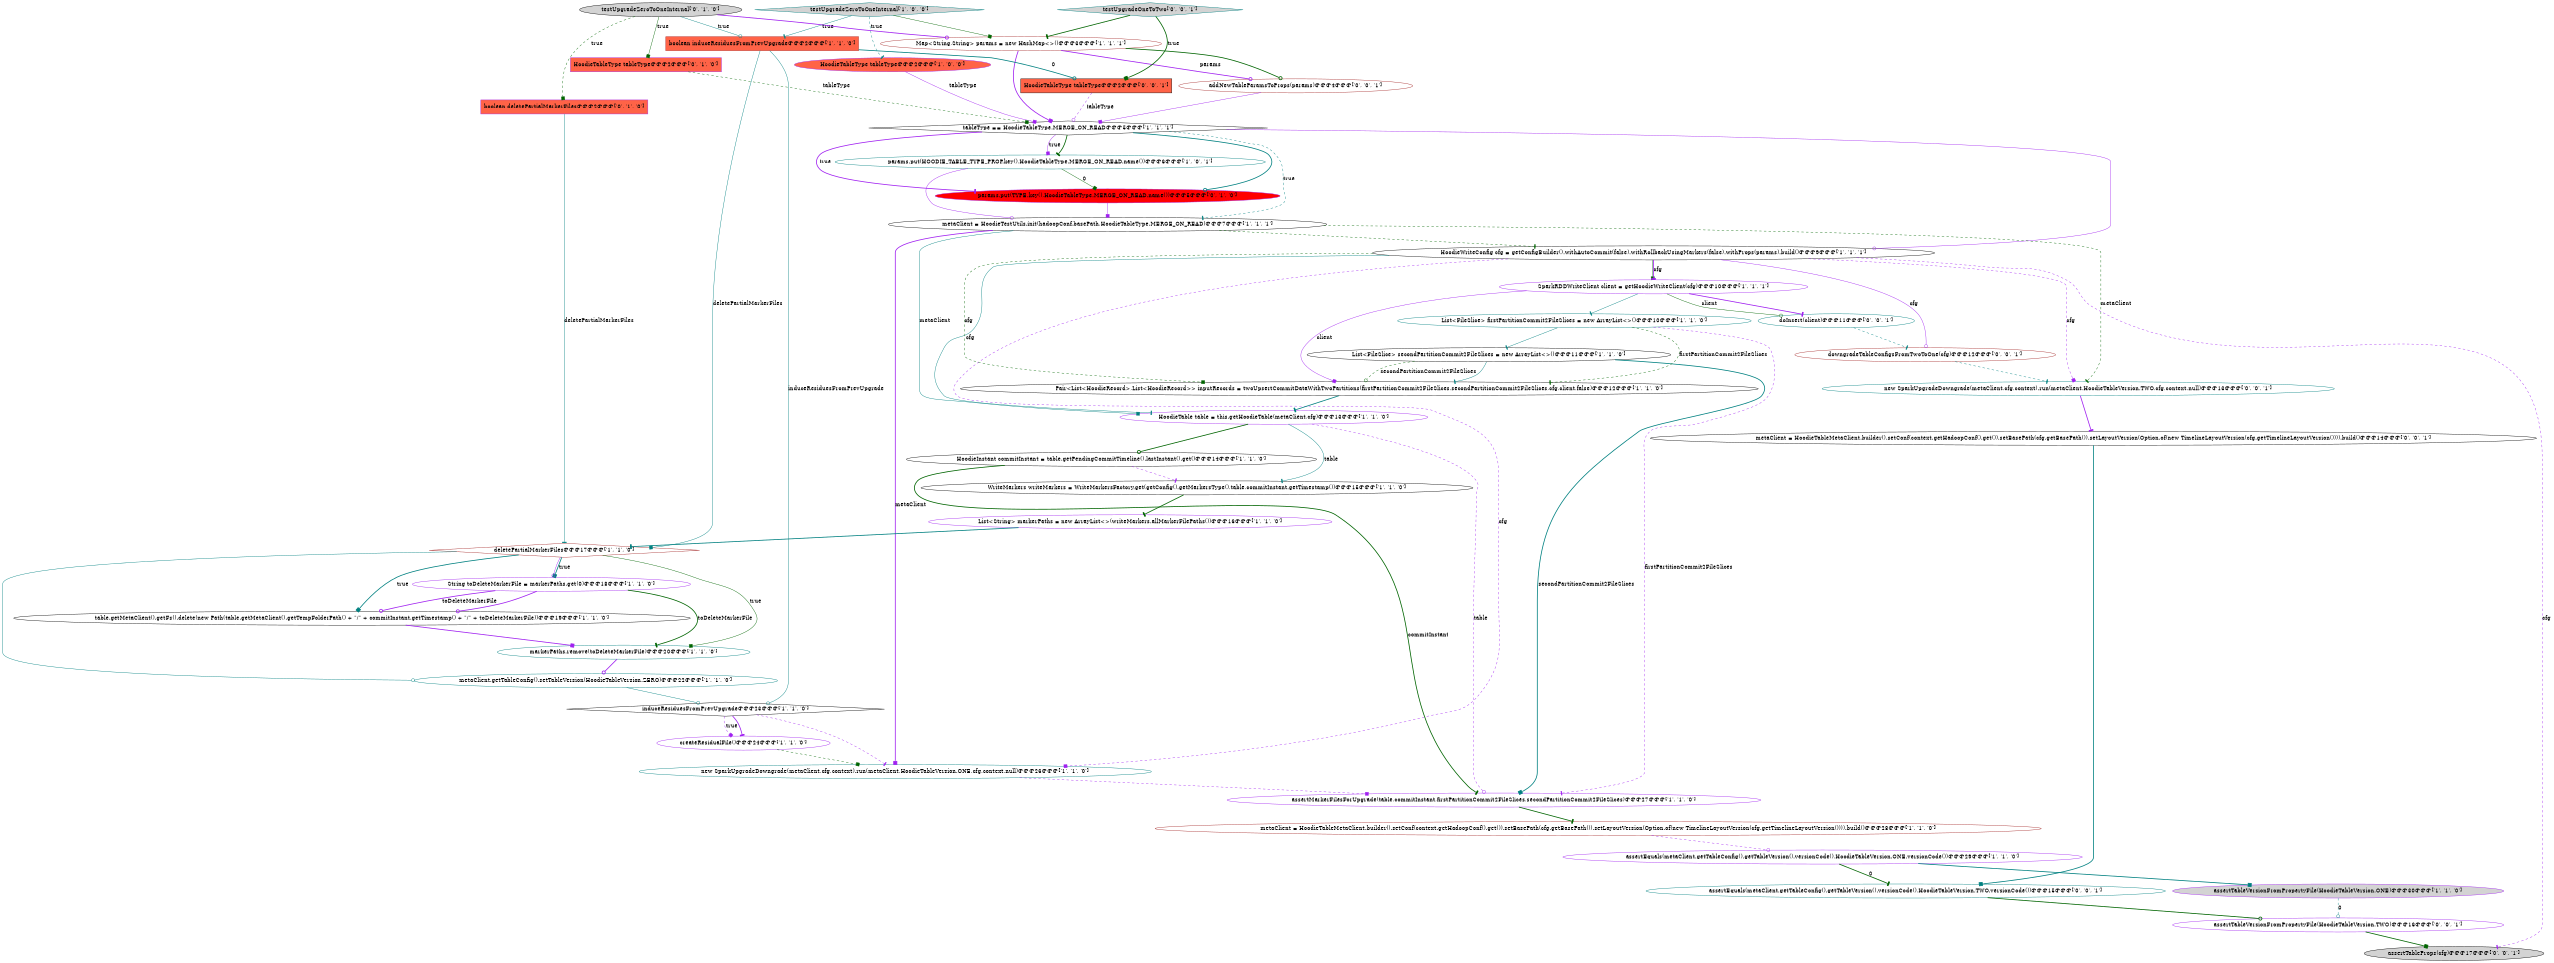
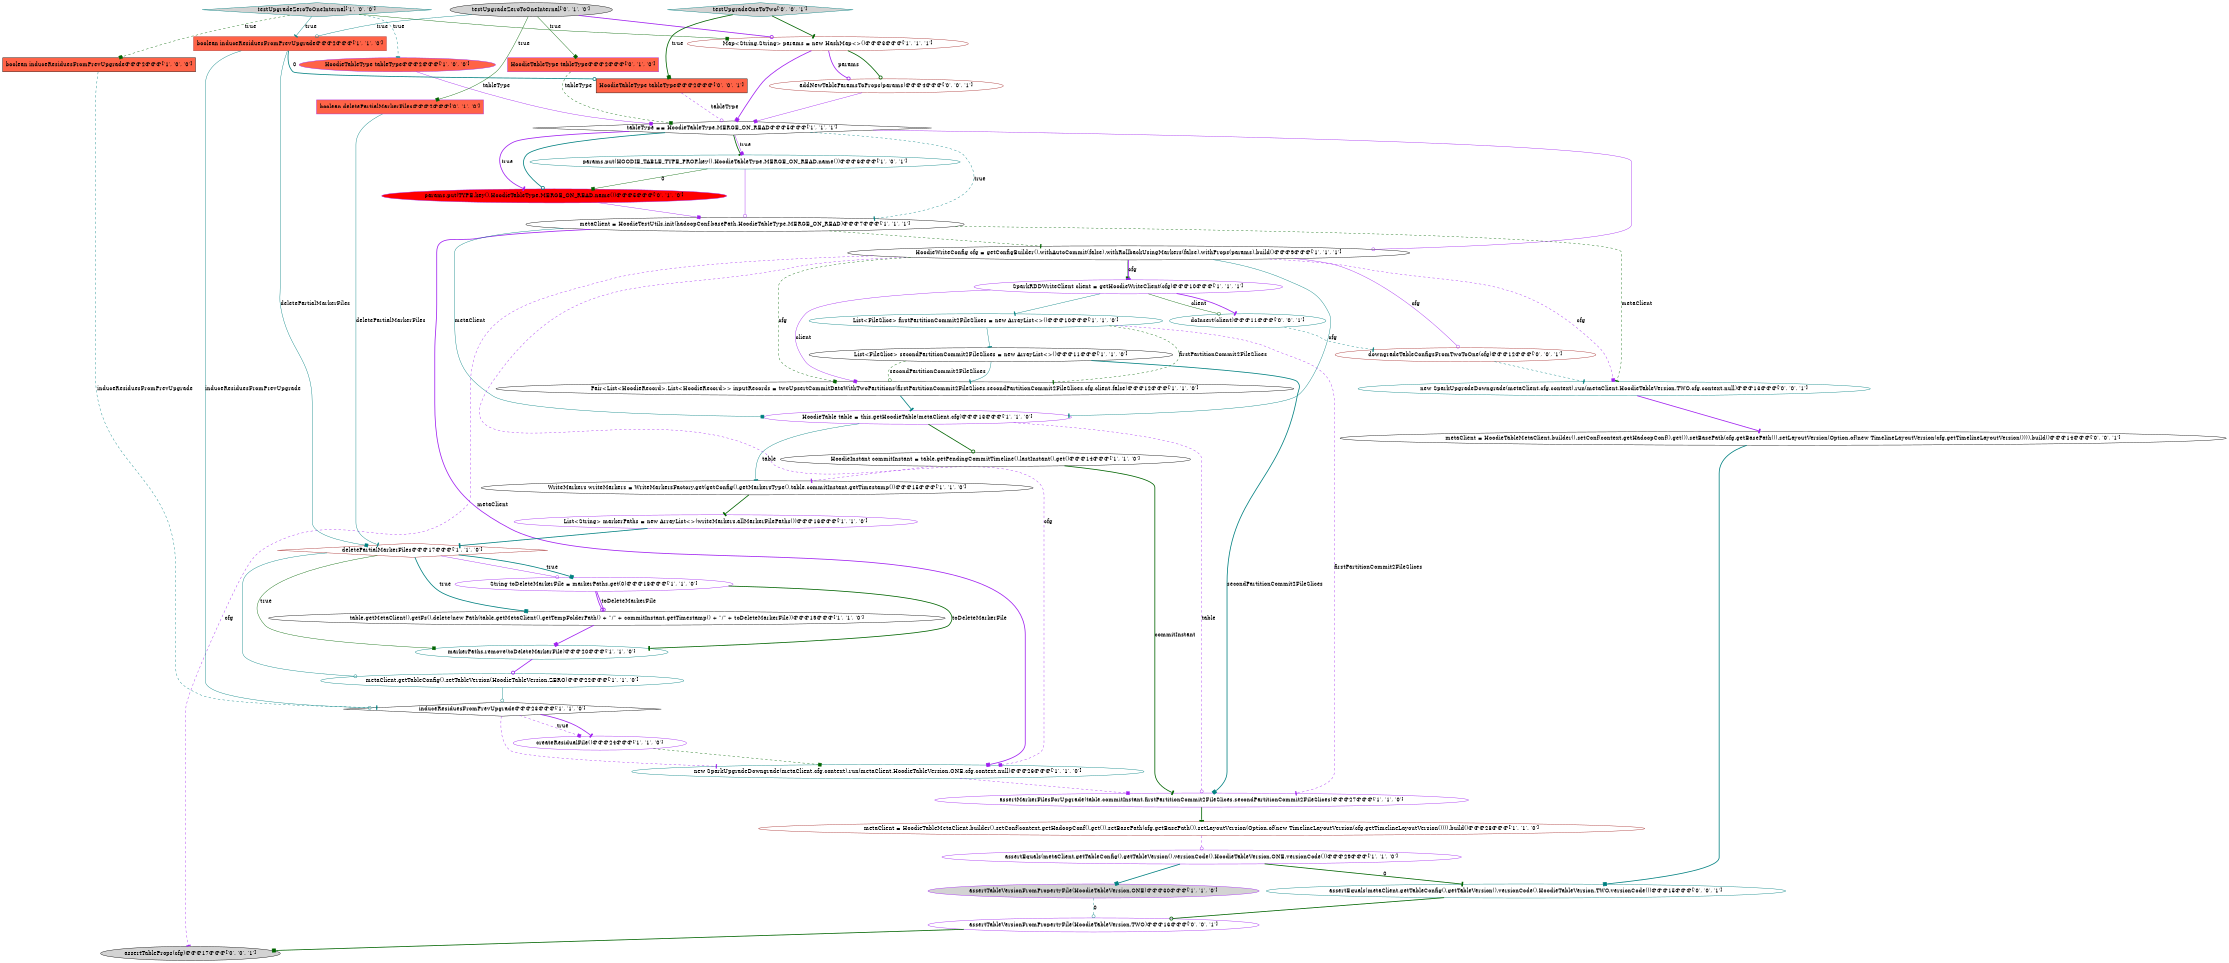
edge "testUpgradeZeroToOneInternal['0', '1', '0']" -> "boolean deletePartialMarkerFiles@@@2@@@['0', '1', '0']": style dashed -> solid
node "boolean induceResiduesFromPrevUpgrade@@@2@@@['1', '0', '0']": added
